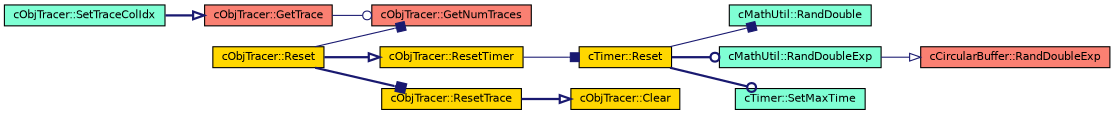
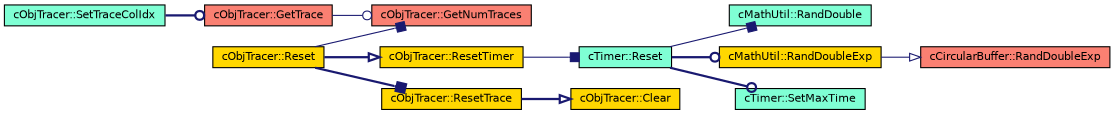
edge "cObjTracer::SetTraceColIdx" -> "cObjTracer::GetTrace": arrowhead onormal -> odot
node "cTimer::Reset": fillcolor gold -> aquamarine
node "cMathUtil::RandDoubleExp": fillcolor aquamarine -> gold
